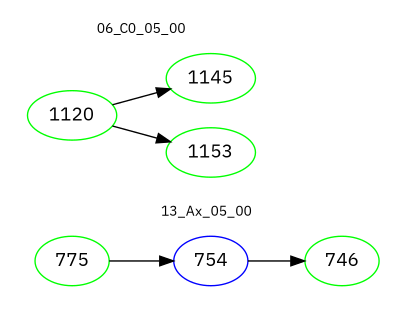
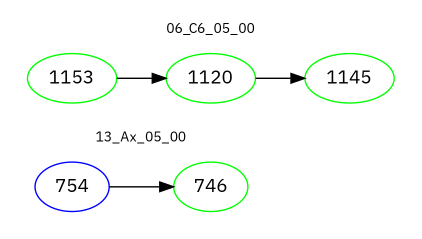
cluster "06_C0_05_00": label "06_C0_05_00" -> "06_C6_05_00"
edge "1120" -> "1153": reversed
node "775": removed
